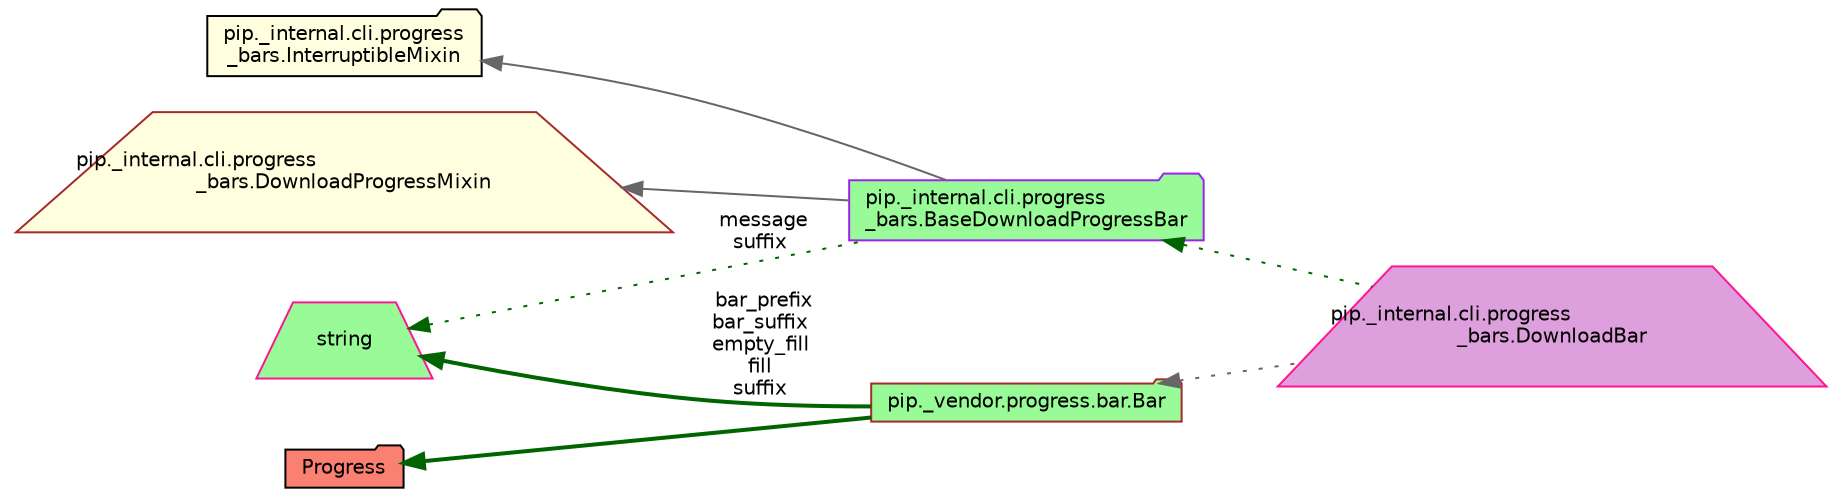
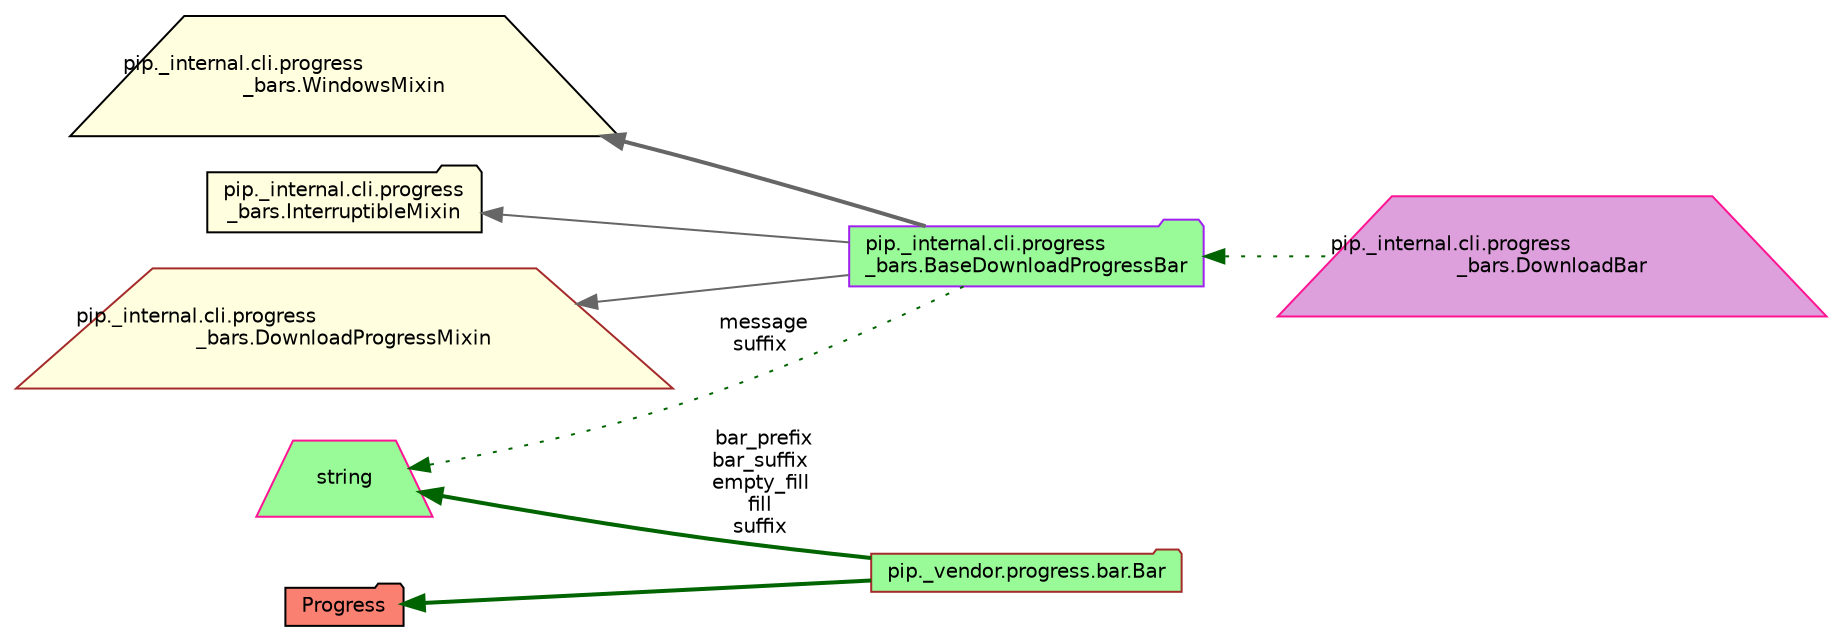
node "pip._internal.cli.progress _bars.WindowsMixin": added
edge "pip._internal.cli.progress _bars.DownloadBar" -> "pip._vendor.progress.bar.Bar": removed
